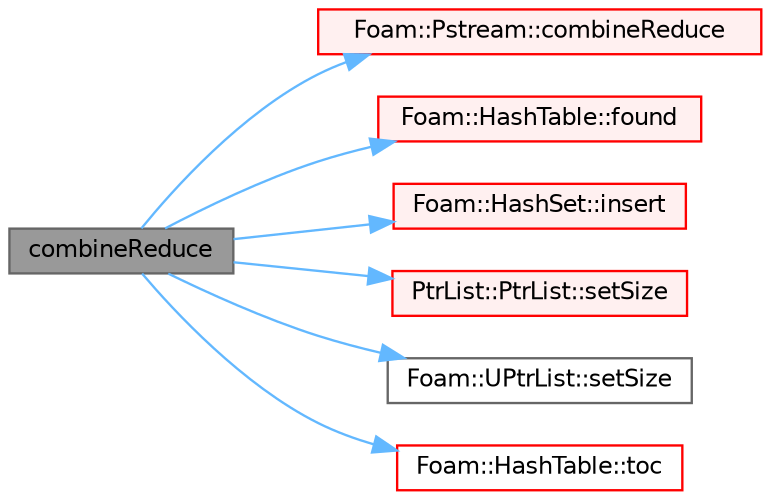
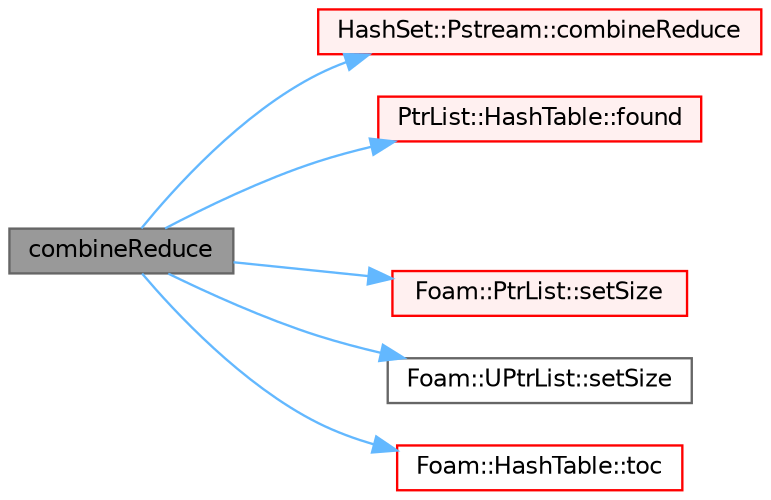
node "Foam::Pstream::combineReduce": label "Foam::Pstream::combineReduce" -> "HashSet::Pstream::combineReduce"
node "Foam::HashTable::found": label "Foam::HashTable::found" -> "PtrList::HashTable::found"
node "Foam::HashSet::insert": removed
node "PtrList::PtrList::setSize": label "PtrList::PtrList::setSize" -> "Foam::PtrList::setSize"
